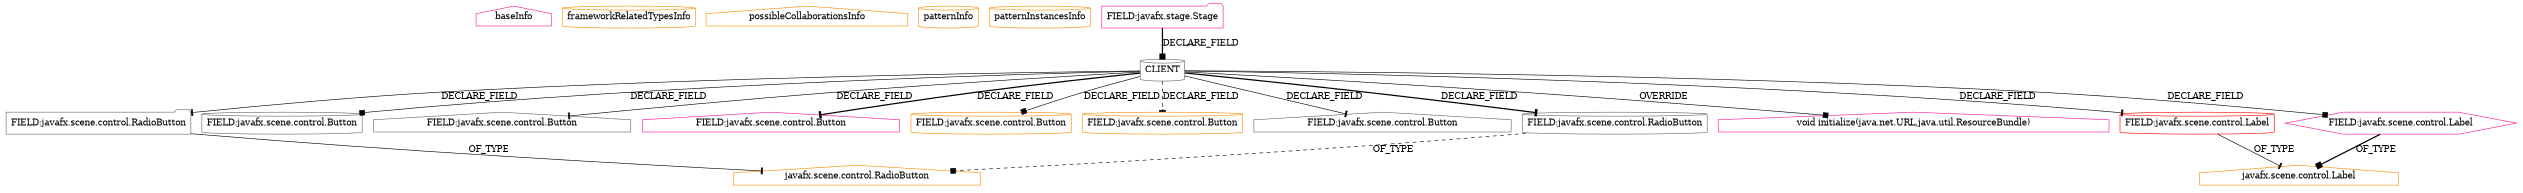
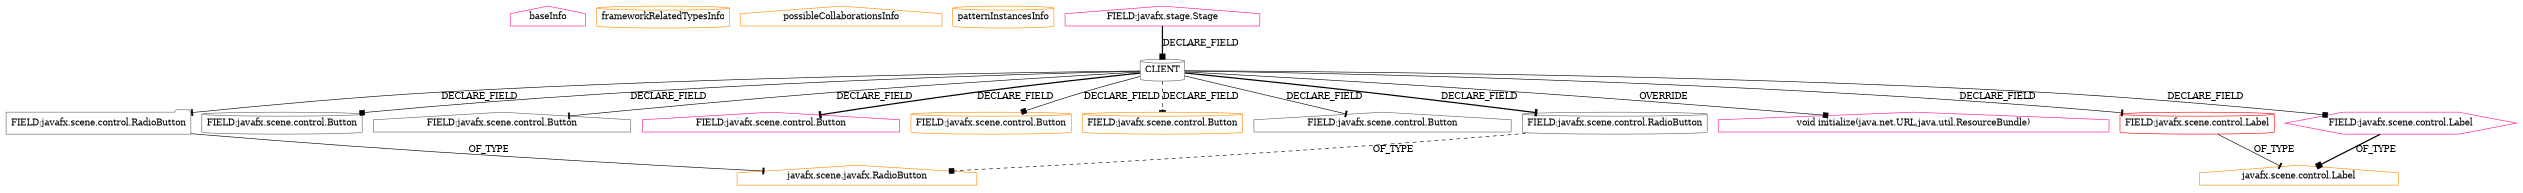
node "patternInfo": removed
node "FIELD:javafx.stage.Stage": shape folder -> house
node "javafx.scene.control.RadioButton": label "javafx.scene.control.RadioButton" -> "javafx.scene.javafx.RadioButton"
